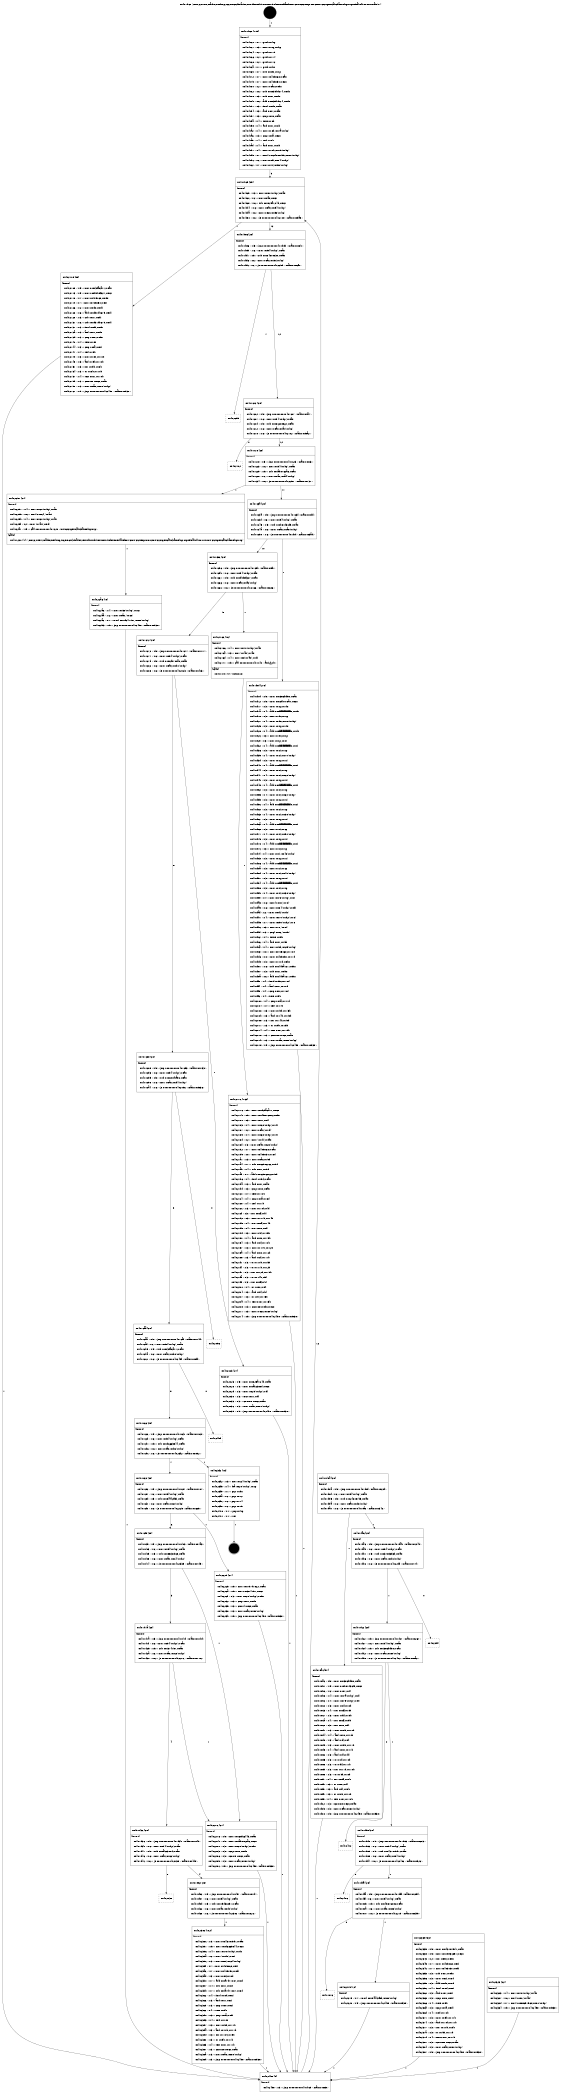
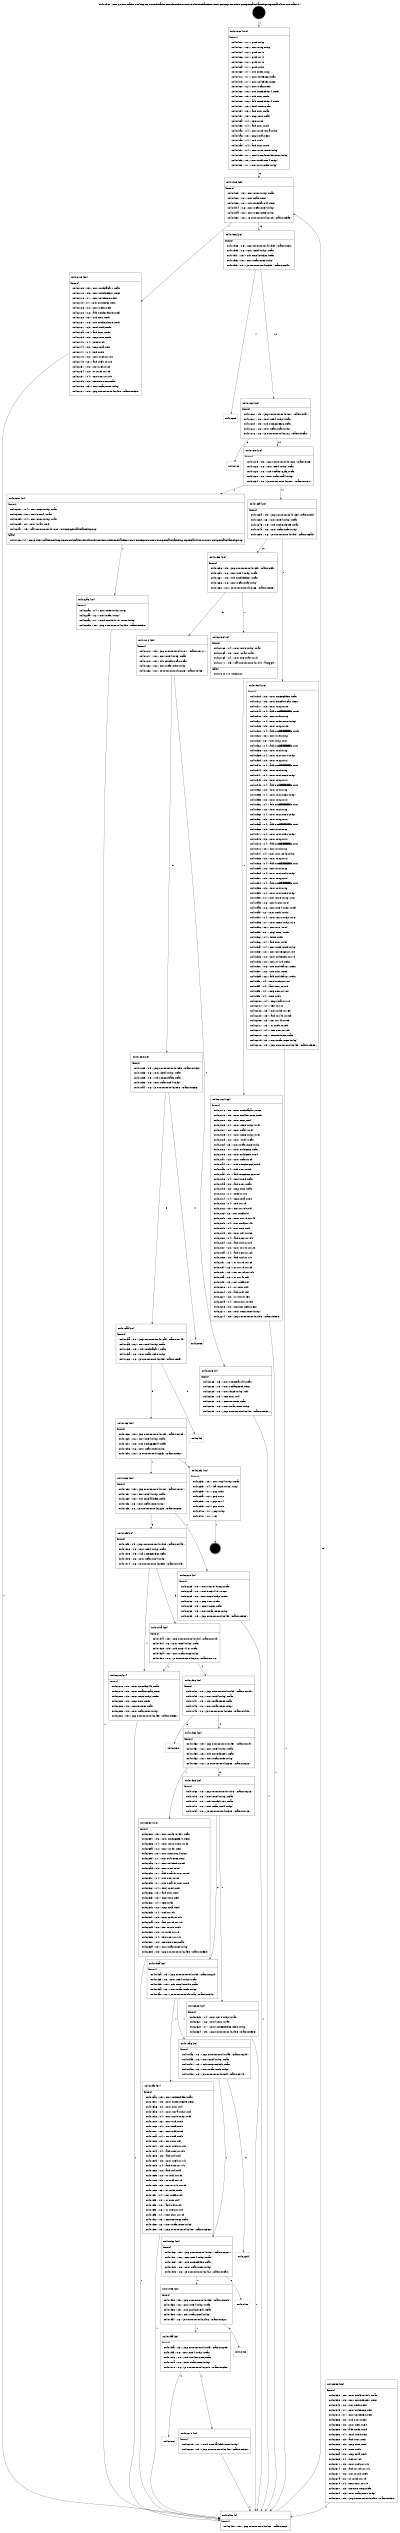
node "0x401d6e [28]": added
